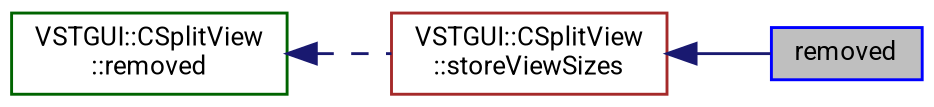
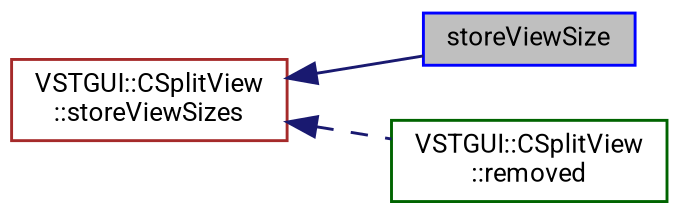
edge "VSTGUI::CSplitView ::storeViewSizes" -> "VSTGUI::CSplitView ::removed": reversed
node "removed": label "removed" -> "storeViewSize"
